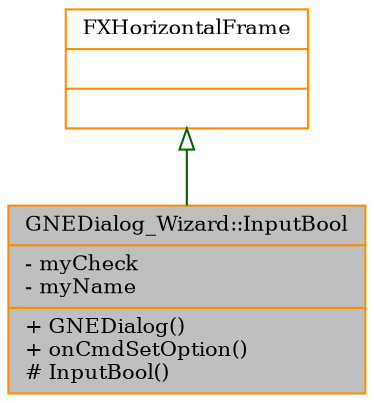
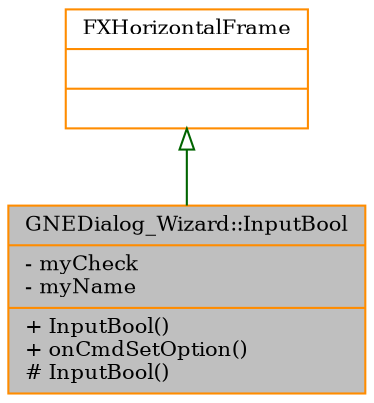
node "GNEDialog_Wizard::InputBool": text "+ GNEDialog()" -> "+ InputBool()"
